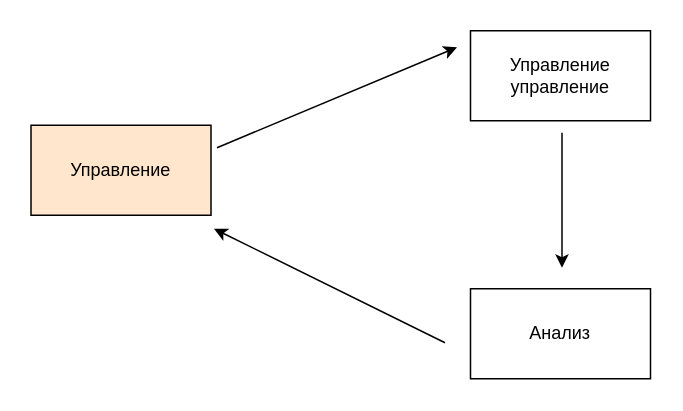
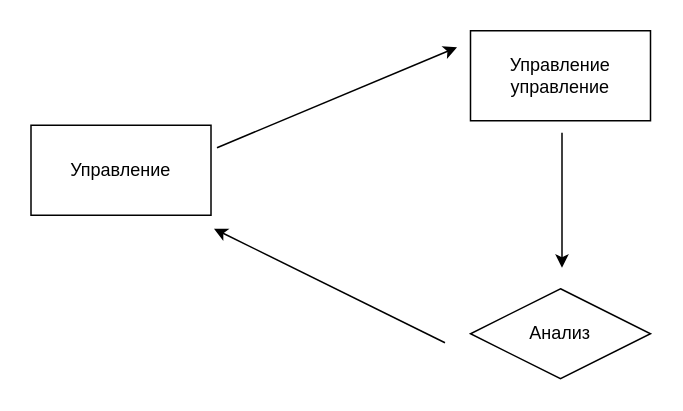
node "Управление": fillcolor #ffe6cc -> #ffffff
node "Анализ": shape rectangle -> diamond
